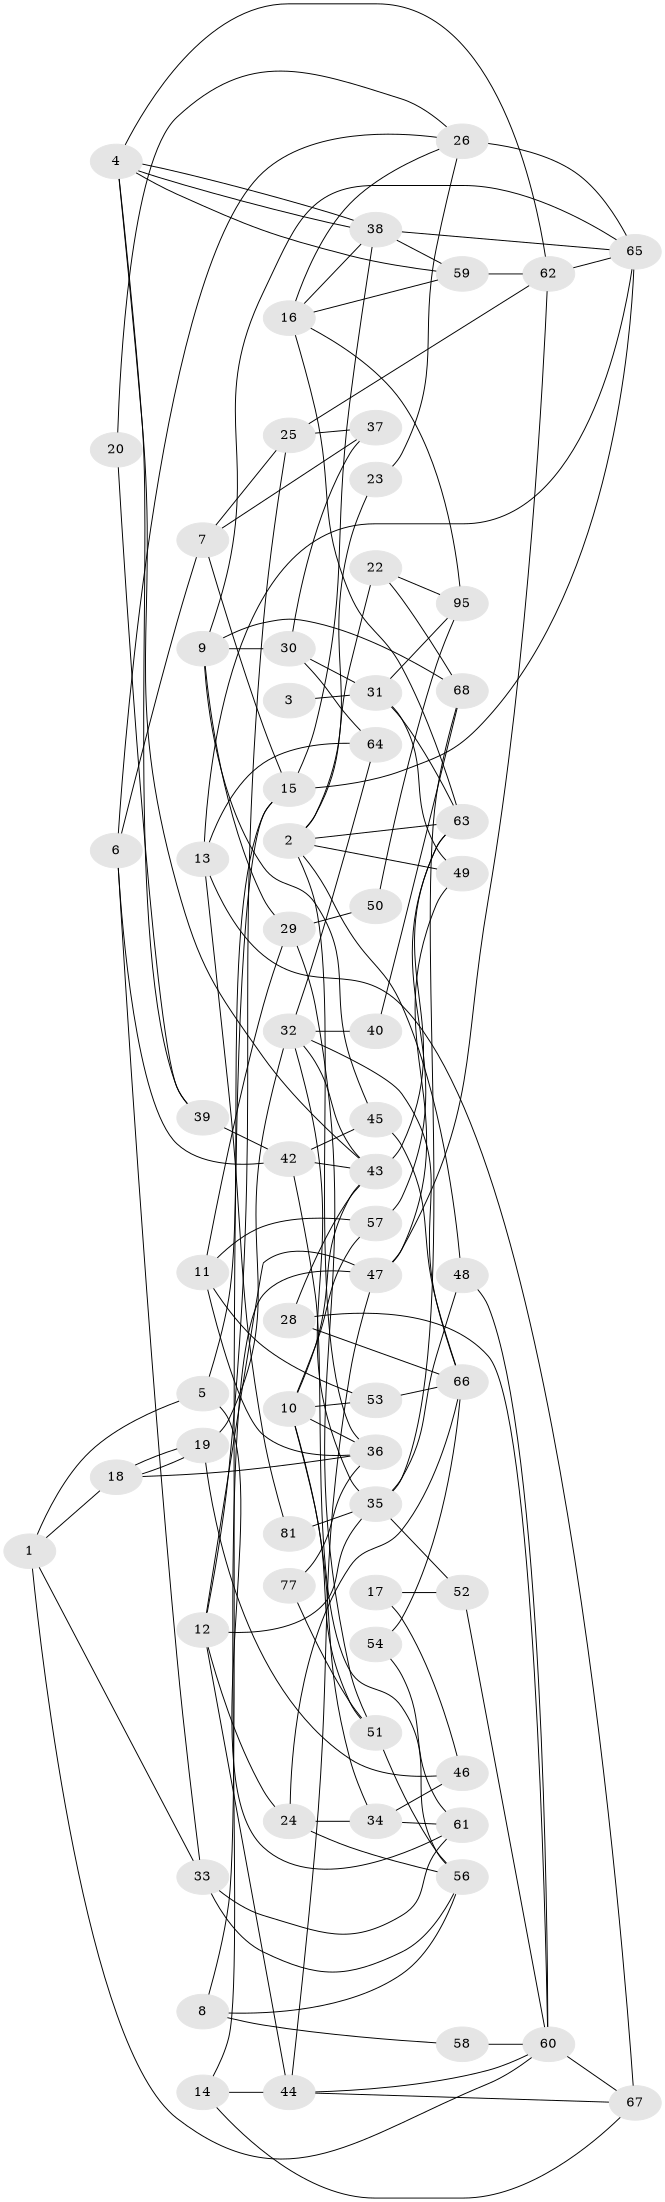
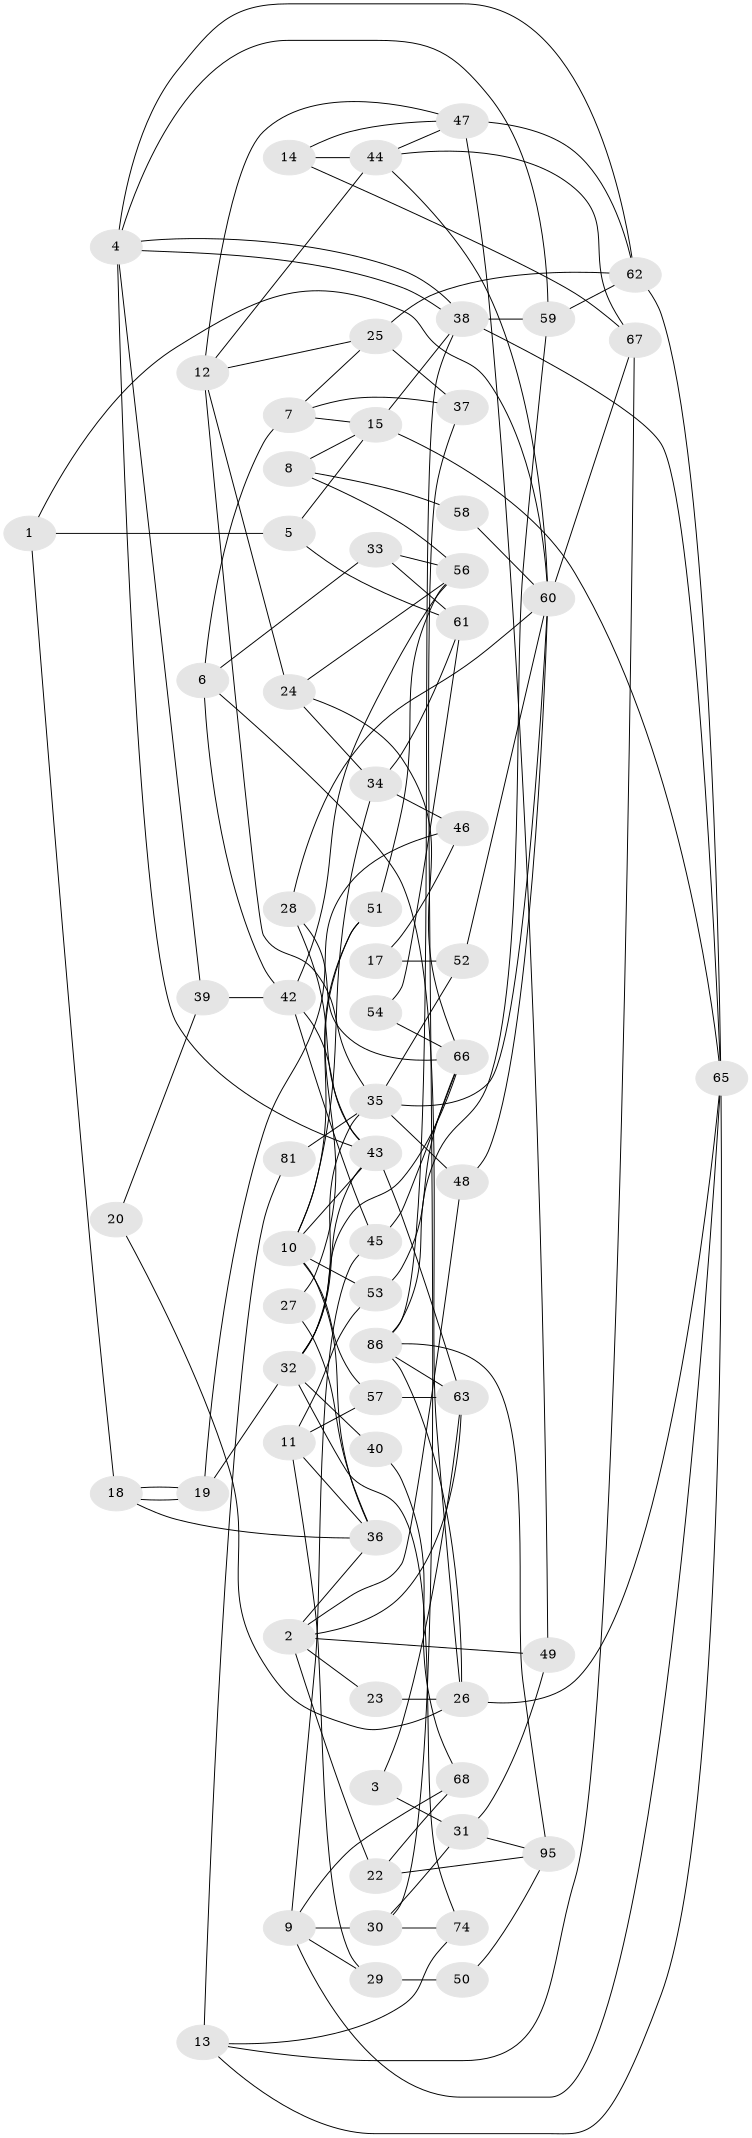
node "16": label "16" -> "86"
node "64": label "64" -> "74"
edge "31" -- "63": now "3" -- "63"
edge "68" -- "35": now "60" -- "35"
edge "29" -- "51": removed
node "77": label "77" -> "27"
edge "1" -- "33": removed
